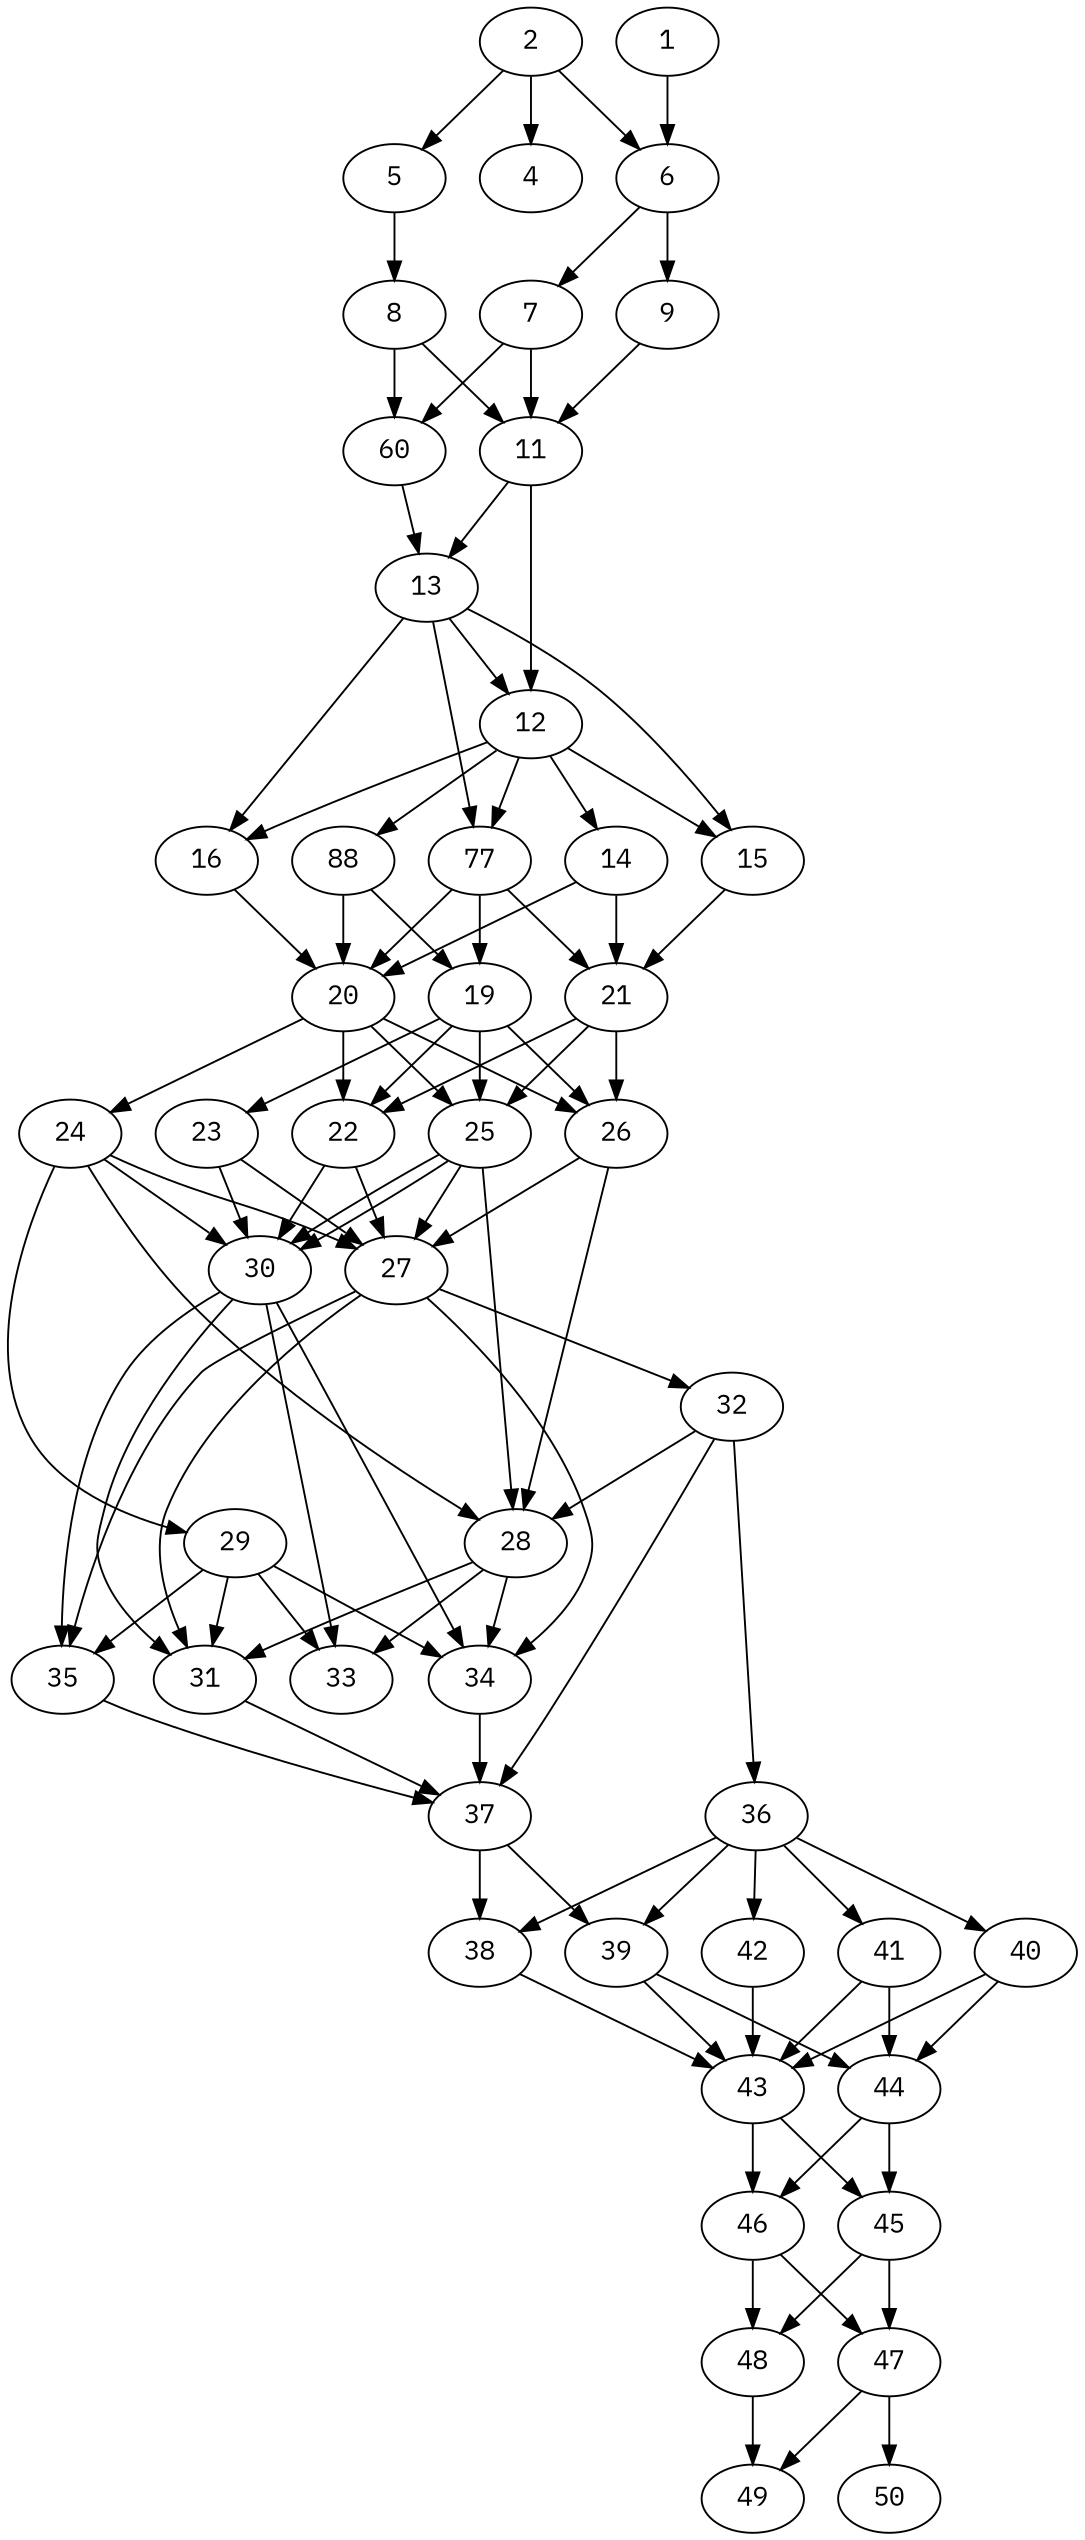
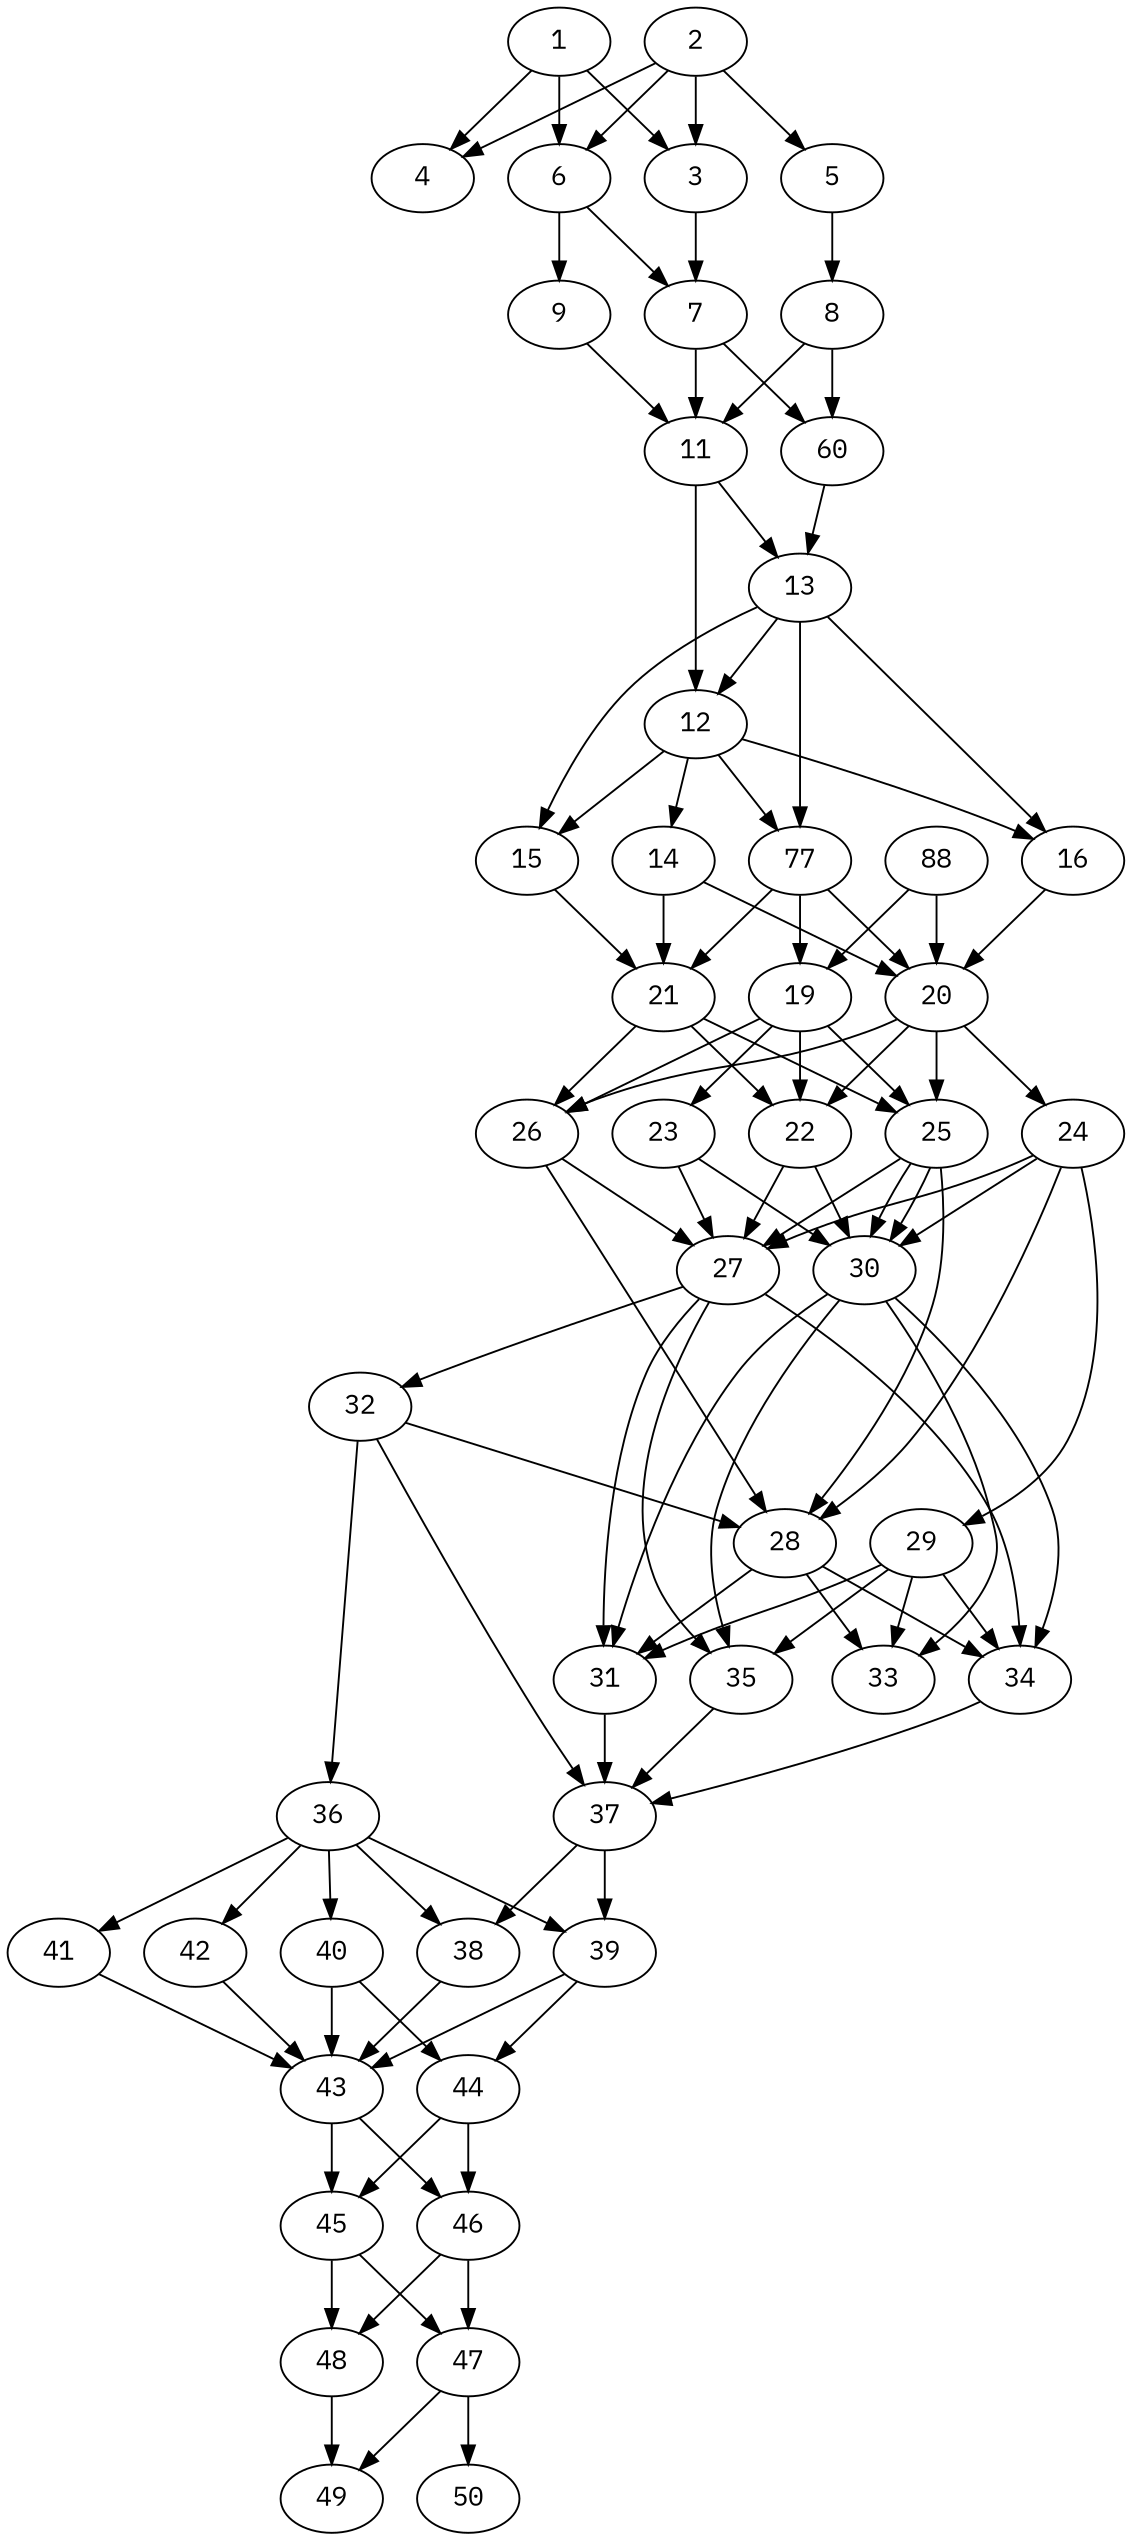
edge "1" -> "4": added
node "3": added
edge "12" -> "88": removed
edge "41" -> "44": removed
